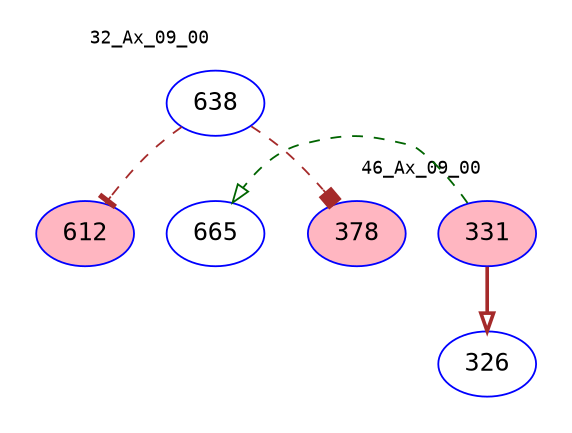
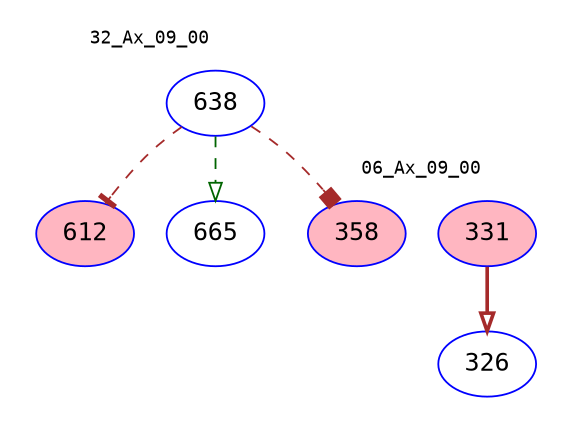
edge "331" -> "665": now "638" -> "665"
cluster "46_Ax_09_00": label "46_Ax_09_00" -> "06_Ax_09_00"
node "378": label "378" -> "358"
